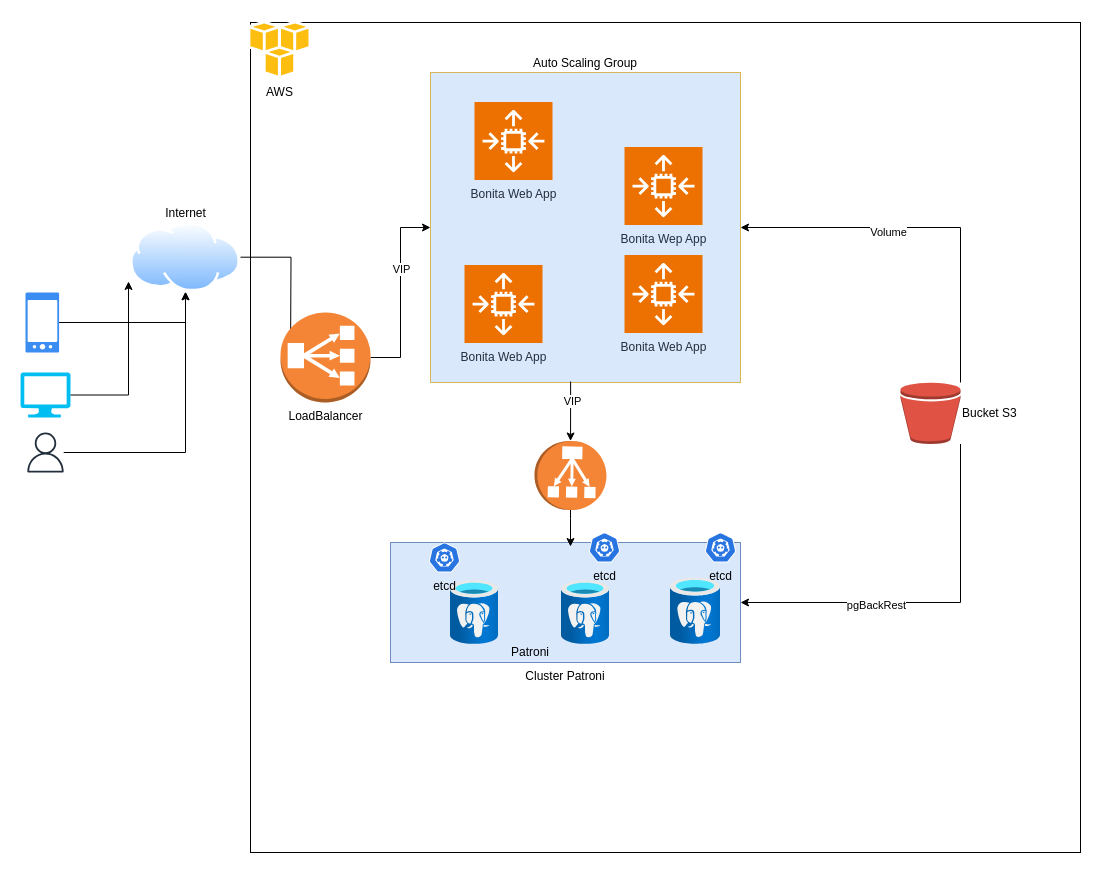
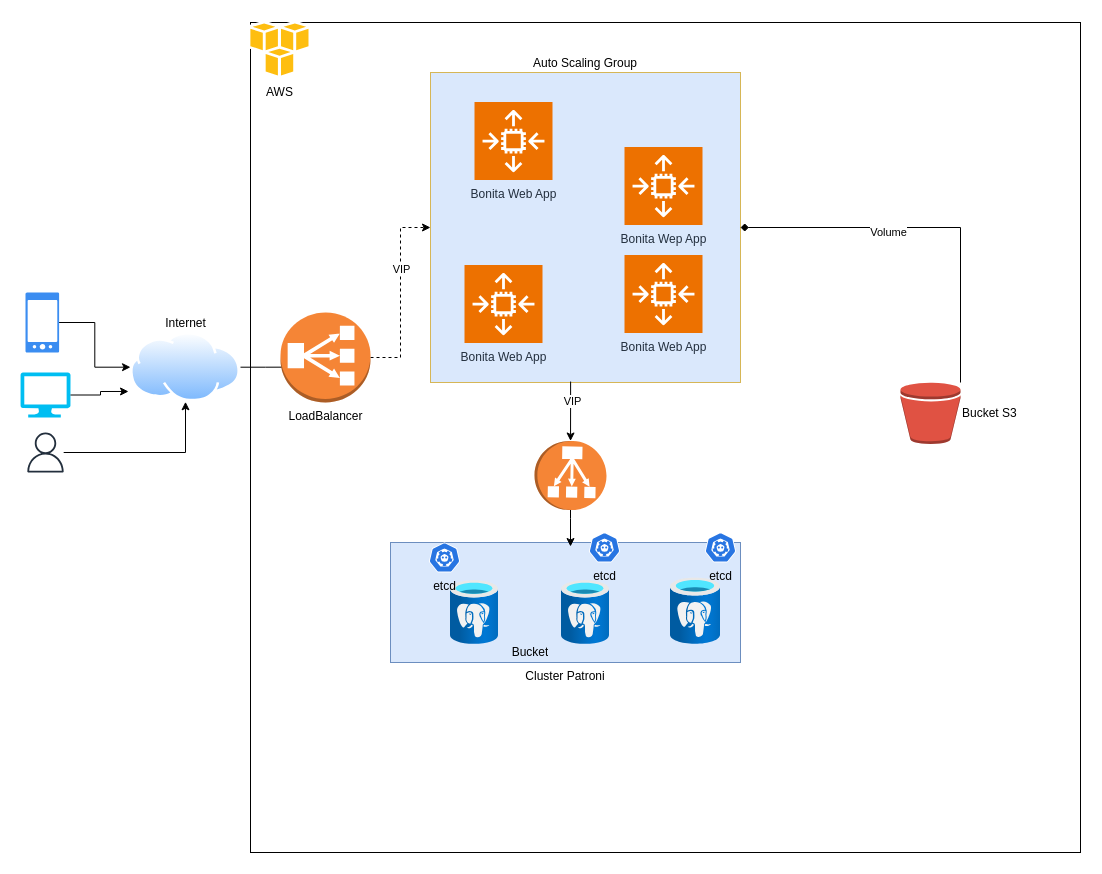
edge "Bucket S3" -> "Auto Scaling Group": arrowhead classic -> diamond
node "Internet": moved (186, 257) -> (186, 367)
edge "LoadBalancer" -> "Auto Scaling Group": style solid -> dashed
edge "Bucket S3" -> "Cluster Patroni": removed, label "pgBackRest"
node "Patroni": label "Patroni" -> "Bucket"
